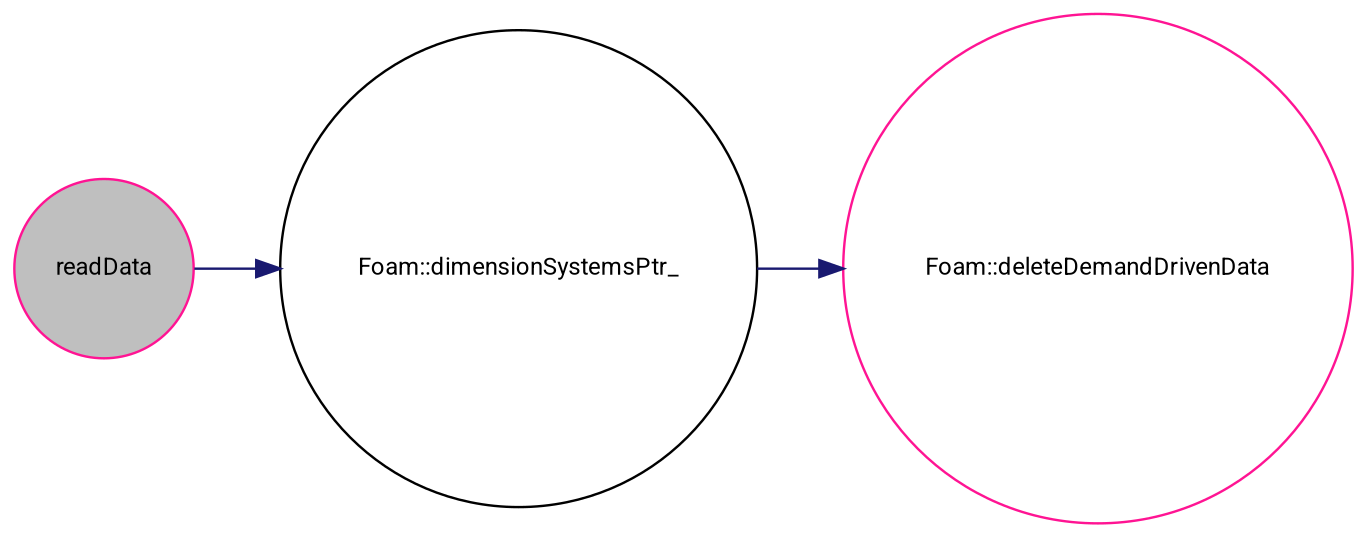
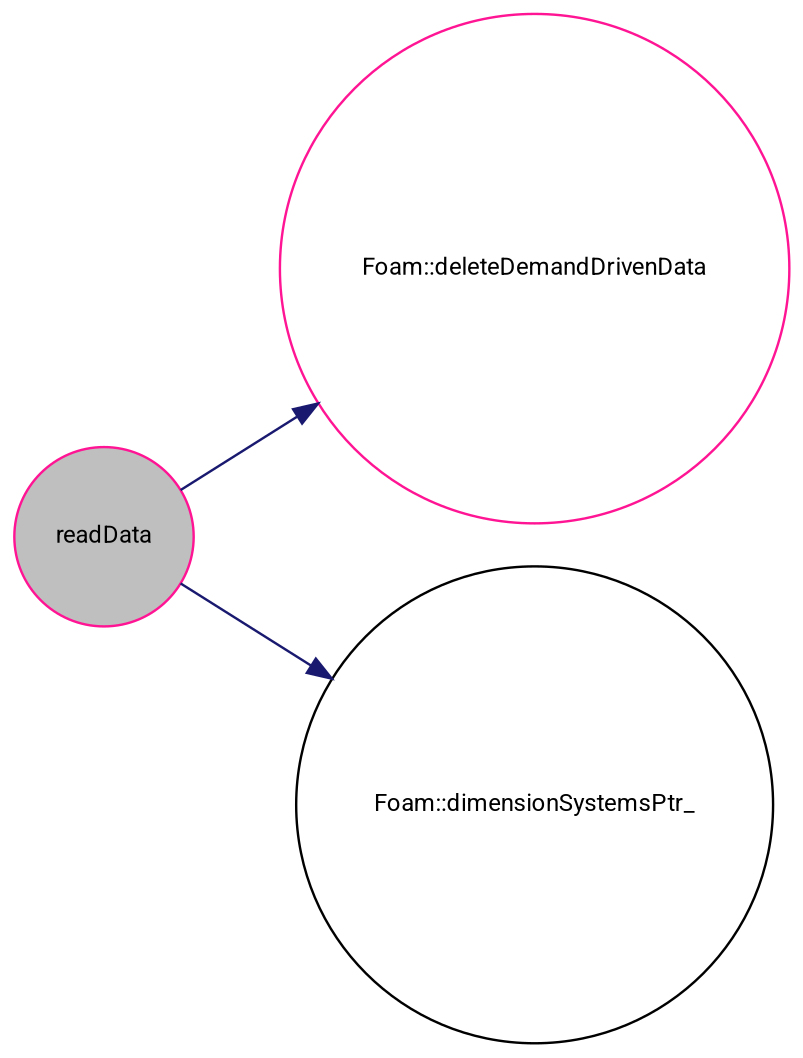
edge "Foam::dimensionSystemsPtr_" -> "Foam::deleteDemandDrivenData": now "readData" -> "Foam::deleteDemandDrivenData"
